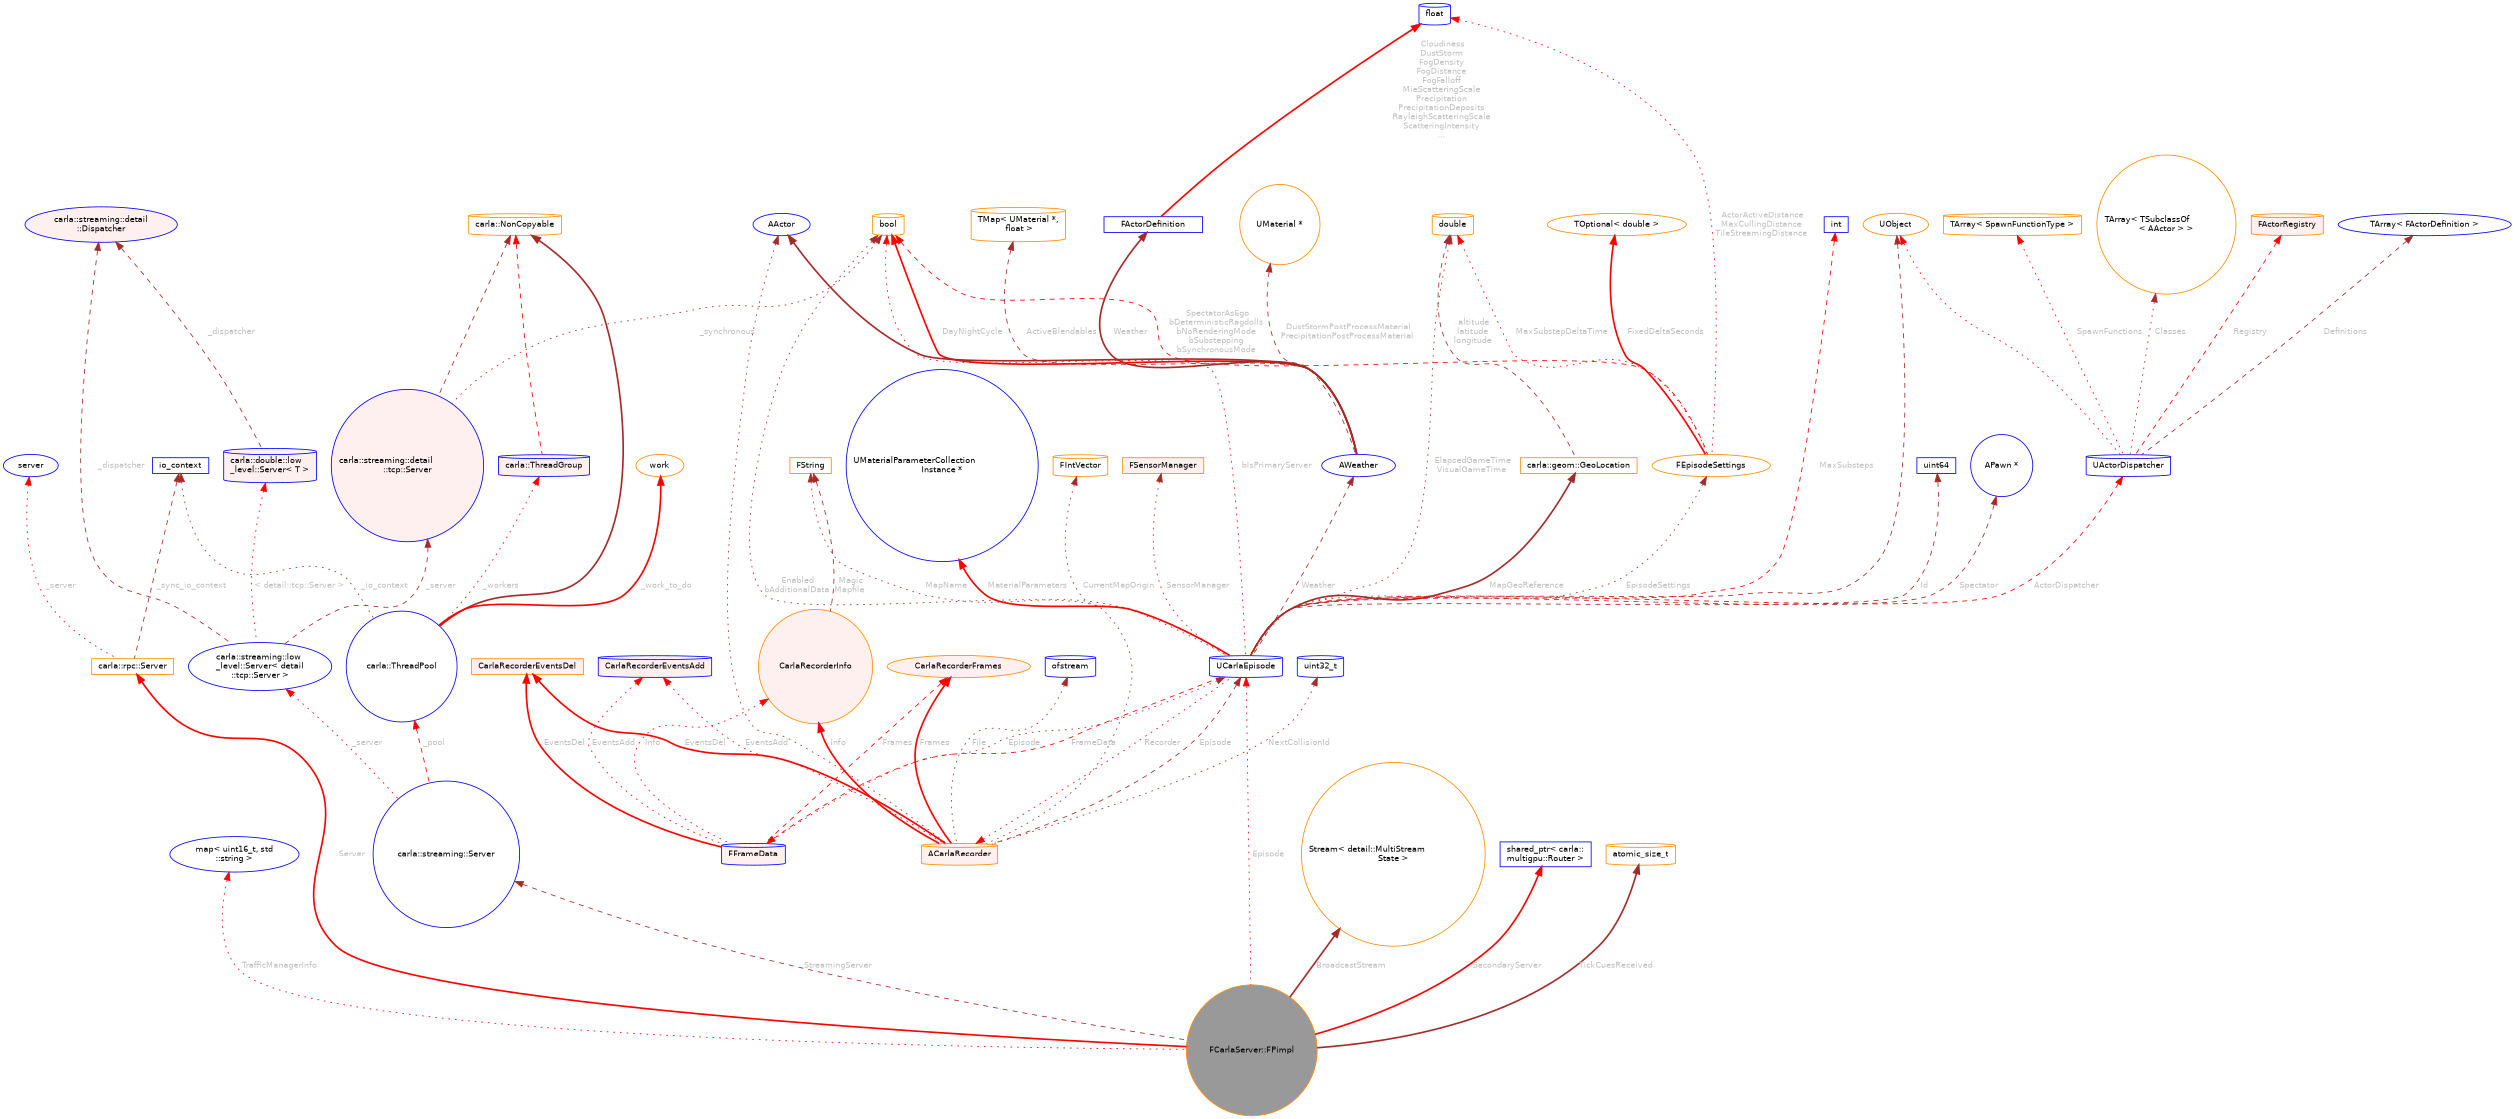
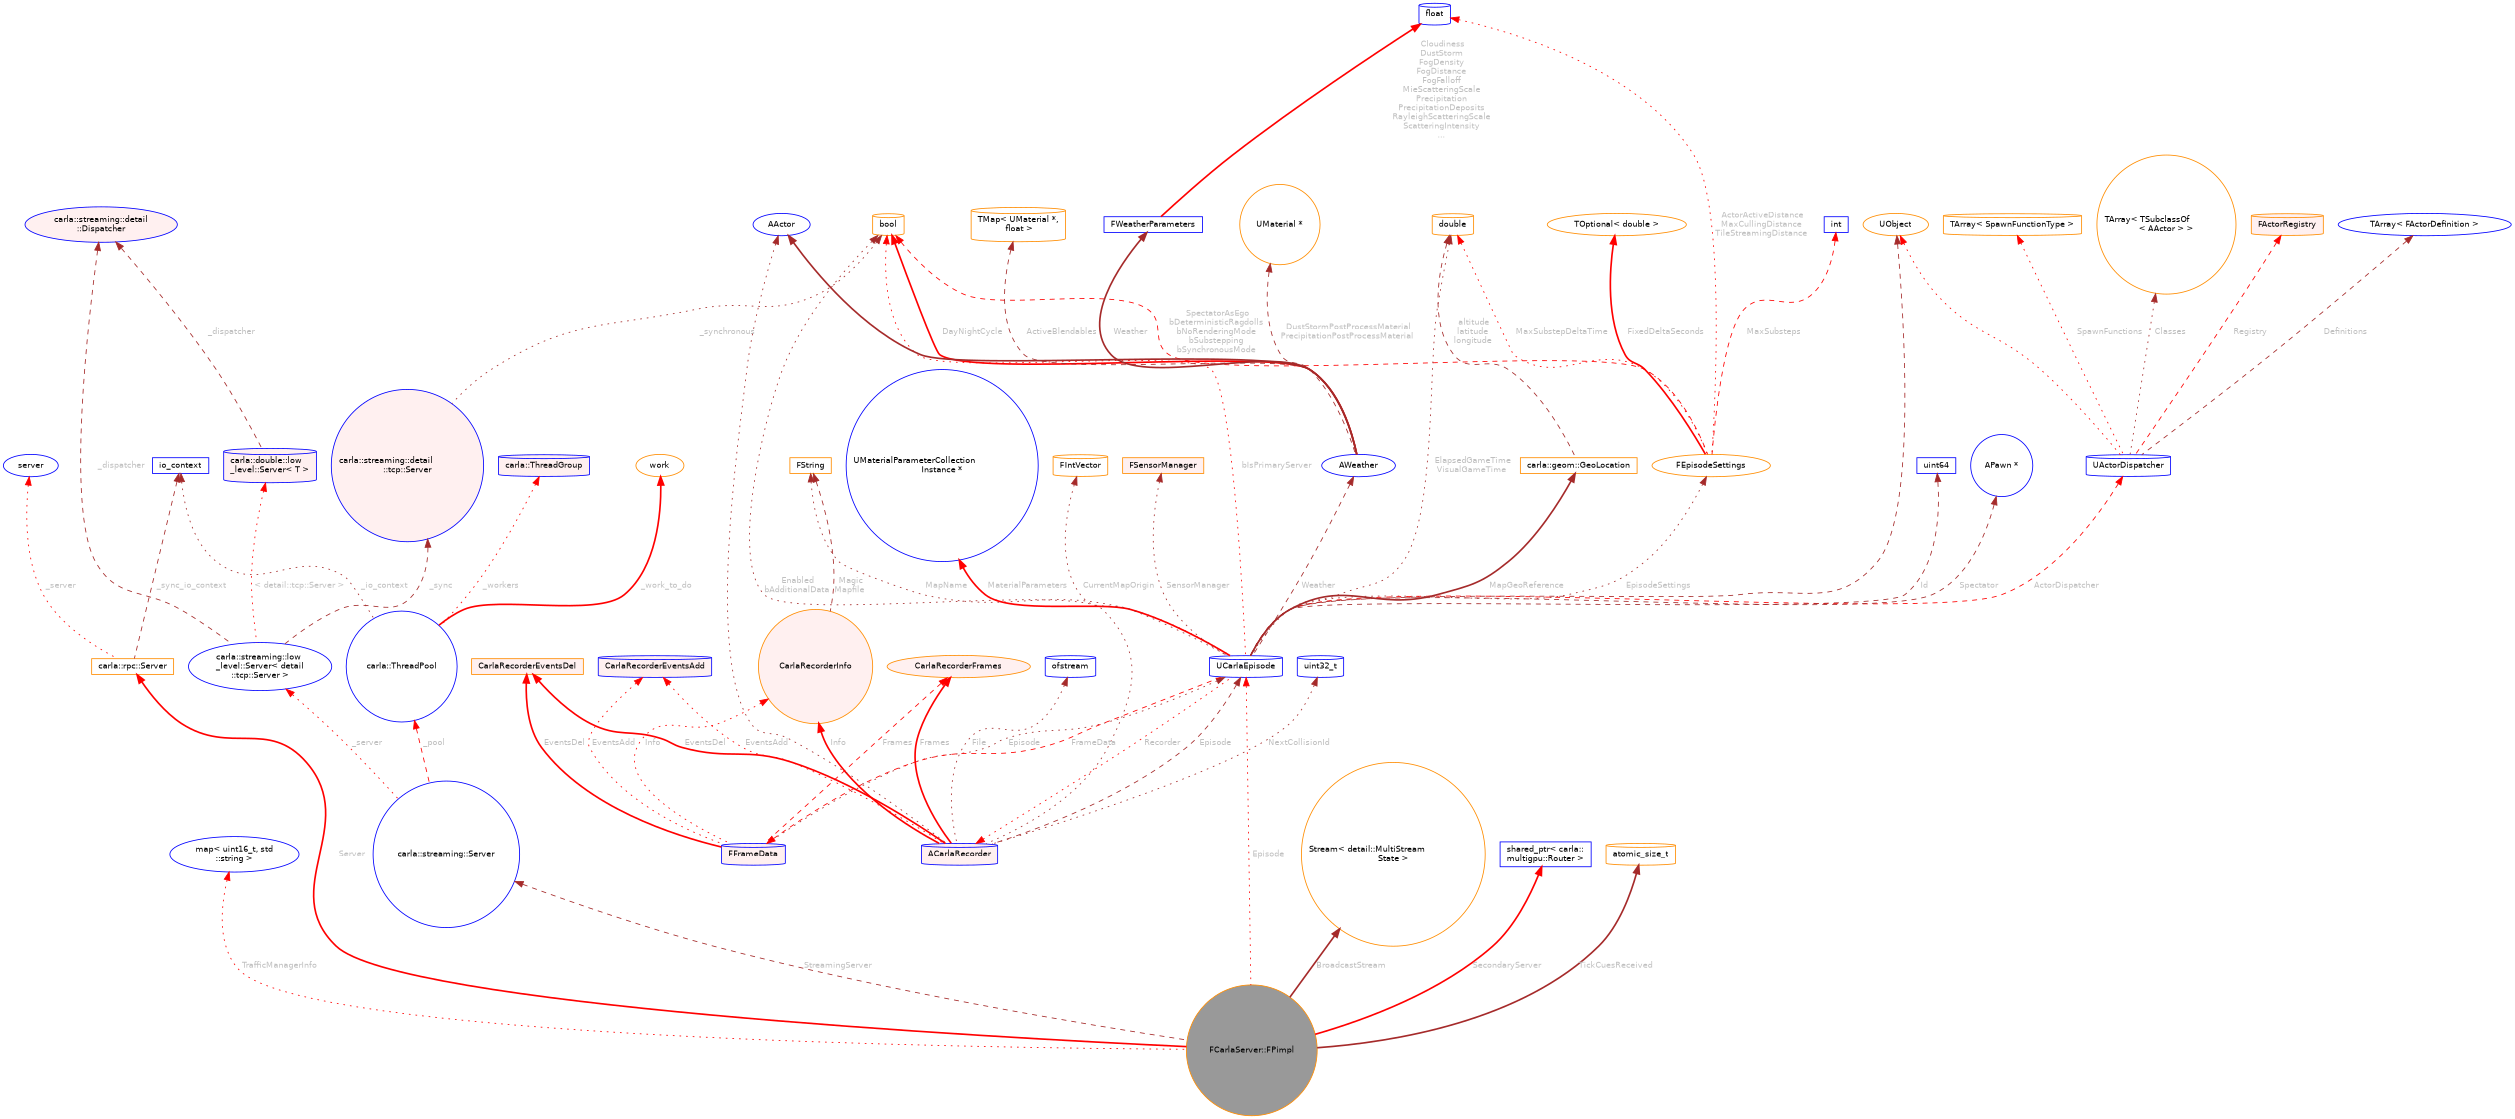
node "carla::NonCopyable": removed
node "FActorDefinition": label "FActorDefinition" -> "FWeatherParameters"
edge "carla::streaming::low _level::Server< detail ::tcp::Server >" -> "carla::streaming::detail ::tcp::Server": label " _server" -> " _sync"
edge "UCarlaEpisode" -> "int": now "FEpisodeSettings" -> "int"
node "ACarlaRecorder": color darkorange -> blue
